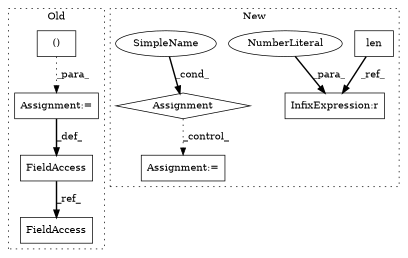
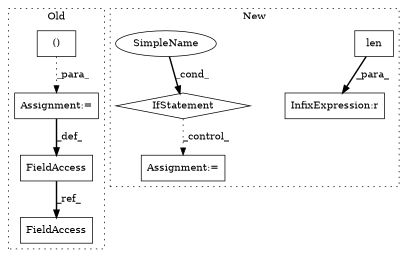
node "NumberLiteral": removed
edge "len" -> "InfixExpression:r": label "_ref_" -> "_para_"
node "Assignment": label "Assignment" -> "IfStatement"
